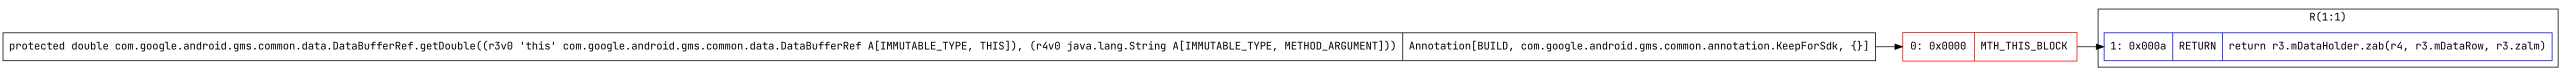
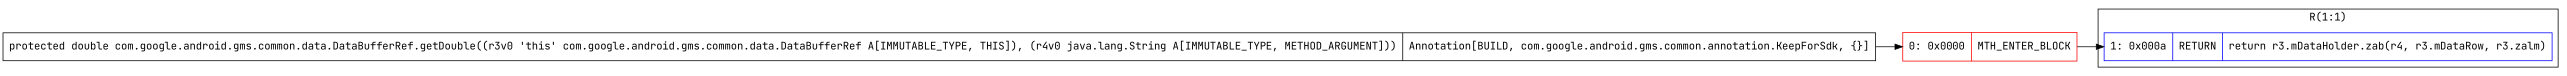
node "0: 0x0000": text "MTH_THIS_BLOCK" -> "MTH_ENTER_BLOCK"
